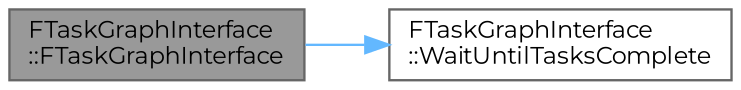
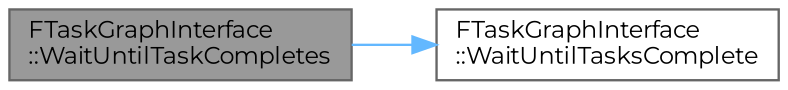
node "FTaskGraphInterface ::FTaskGraphInterface": label "FTaskGraphInterface ::FTaskGraphInterface" -> "FTaskGraphInterface ::WaitUntilTaskCompletes"
